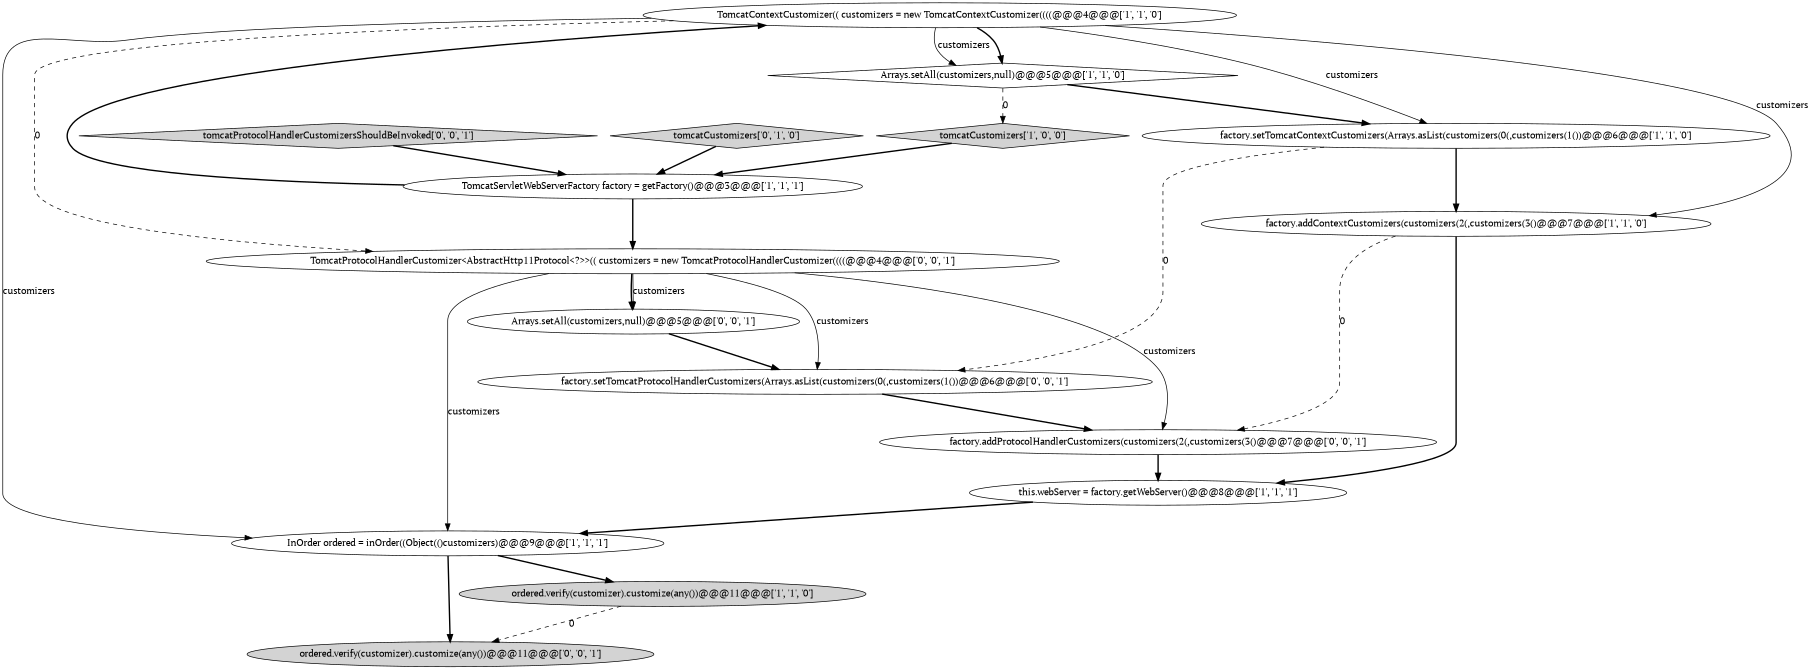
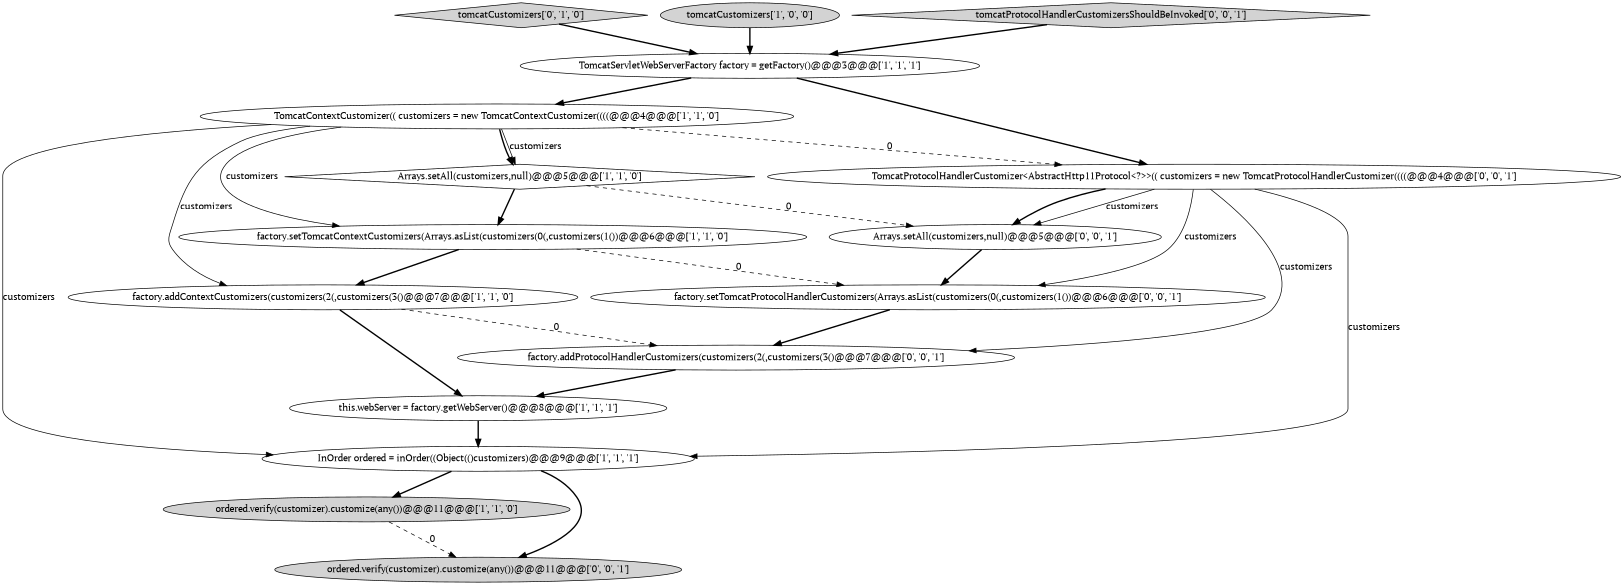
edge "Arrays.setAll(customizers,null)@@@5@@@['1', '1', '0']" -> "tomcatCustomizers['1', '0', '0']": now "Arrays.setAll(customizers,null)@@@5@@@['1', '1', '0']" -> "Arrays.setAll(customizers,null)@@@5@@@['0', '0', '1']"
node "tomcatCustomizers['1', '0', '0']": shape diamond -> ellipse
